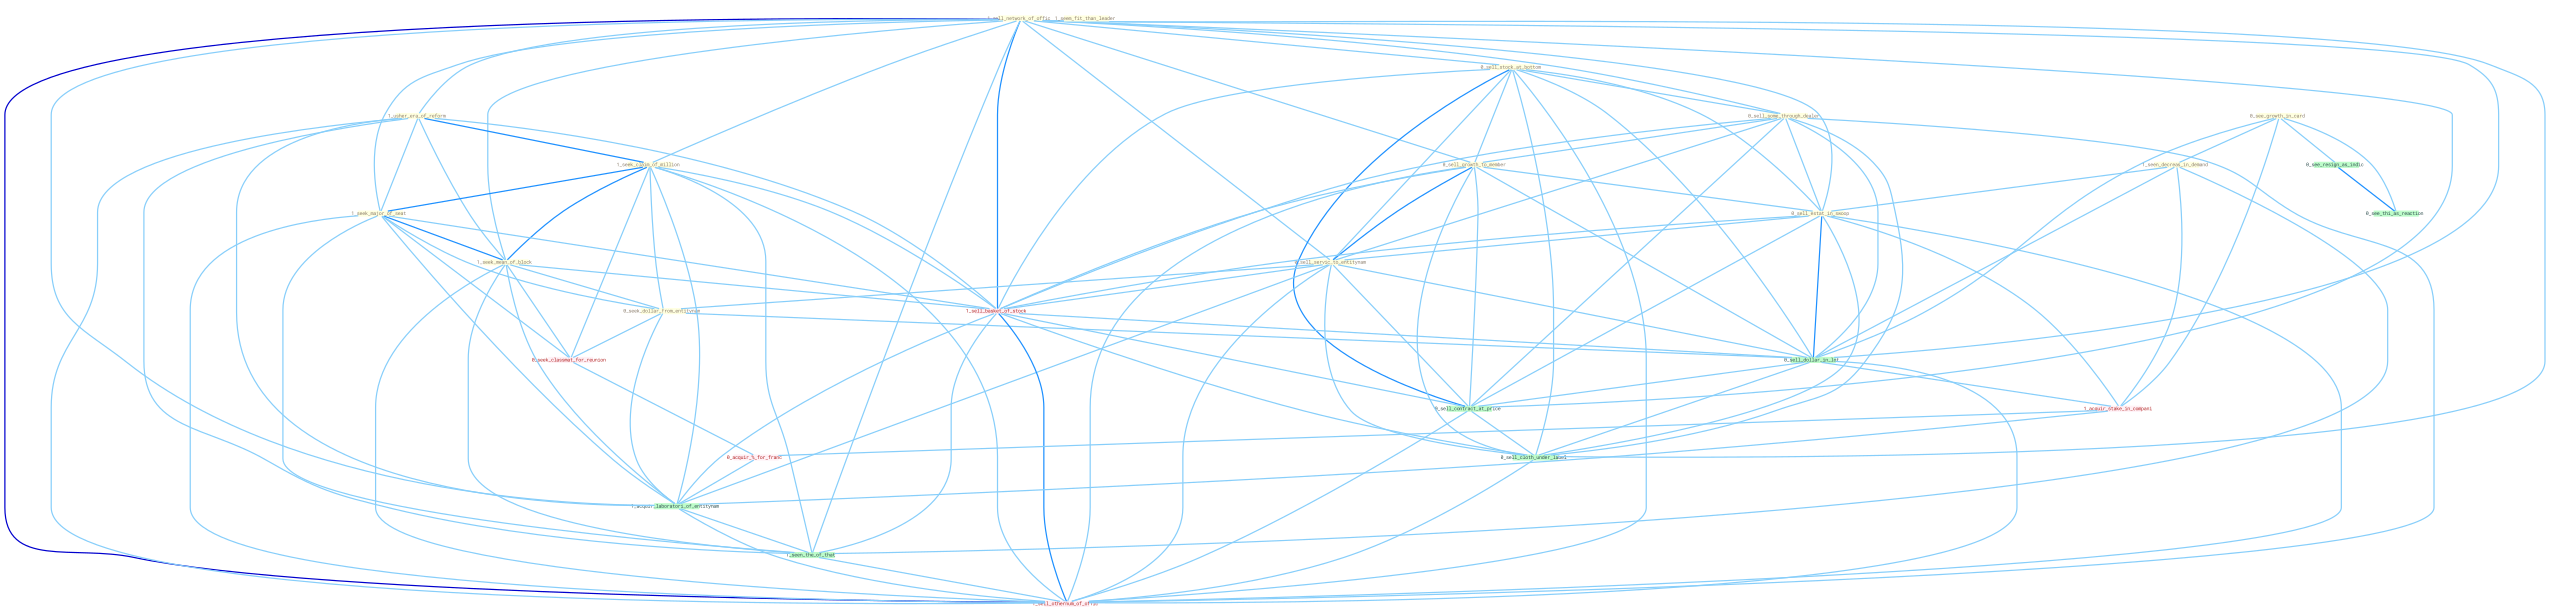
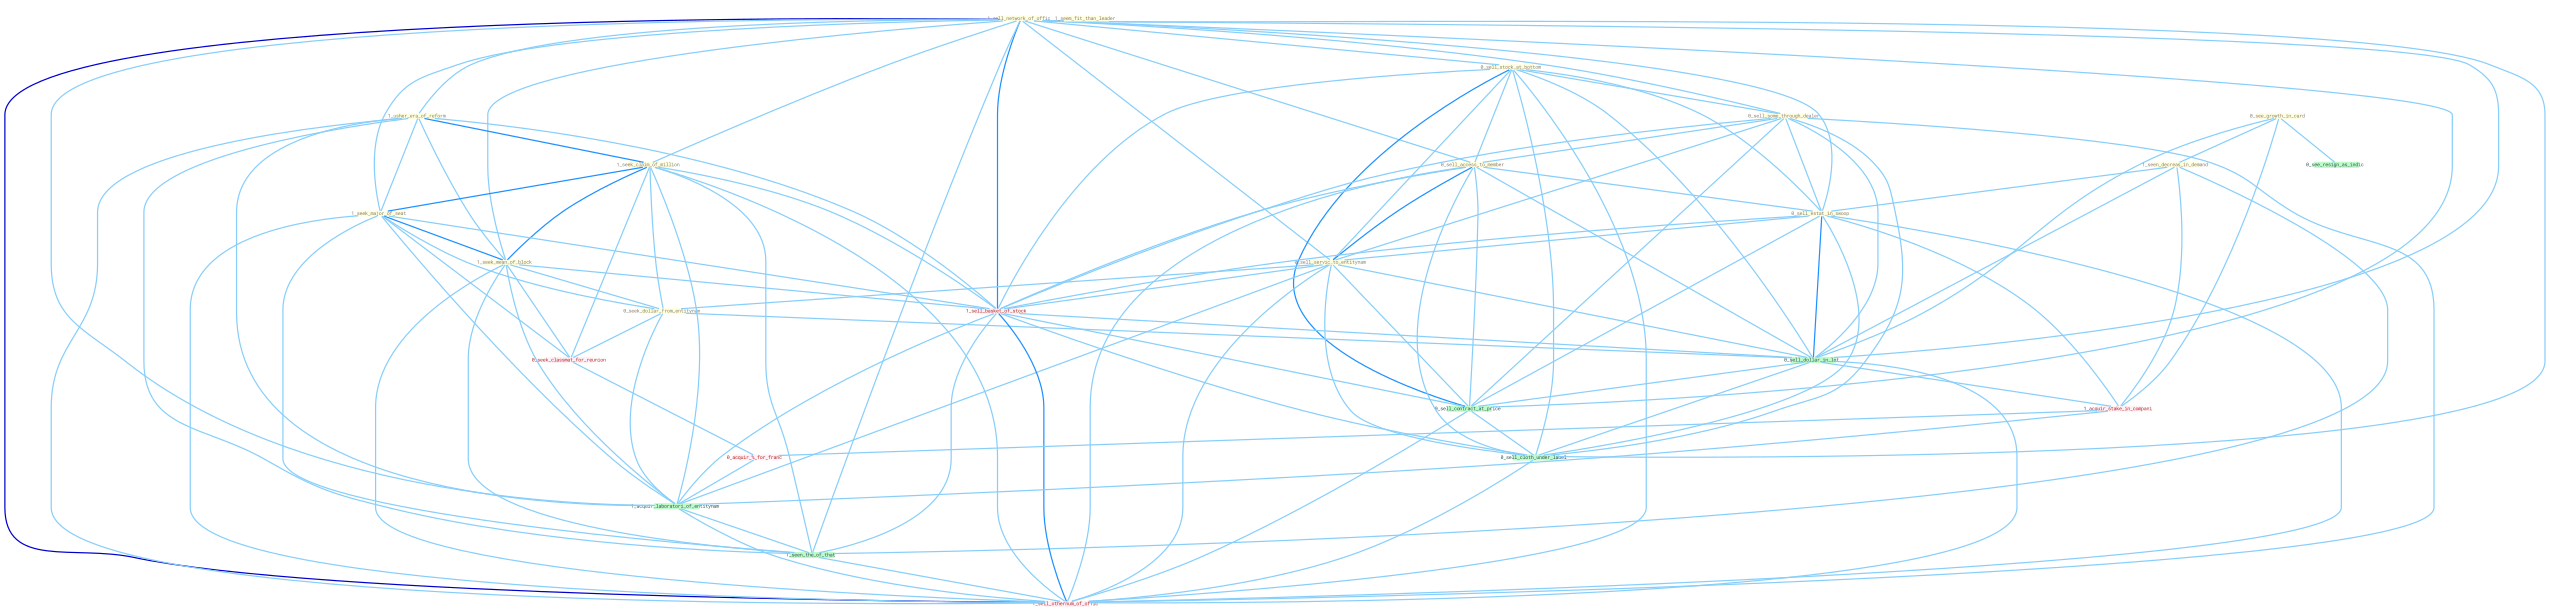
node "0_sell_growth_to_member": label "0_sell_growth_to_member" -> "0_sell_access_to_member"
node "0_see_thi_as_reaction": removed
